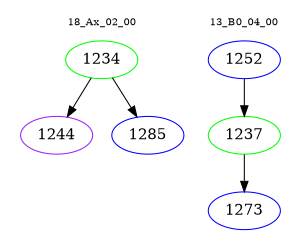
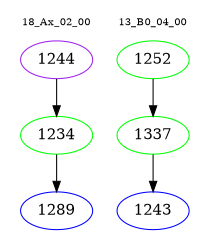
node "1252": color blue -> green
edge "1234" -> "1244": reversed
node "1285": label "1285" -> "1289"
node "1237": label "1237" -> "1337"
node "1273": label "1273" -> "1243"
